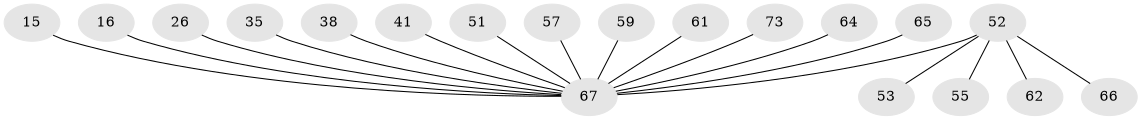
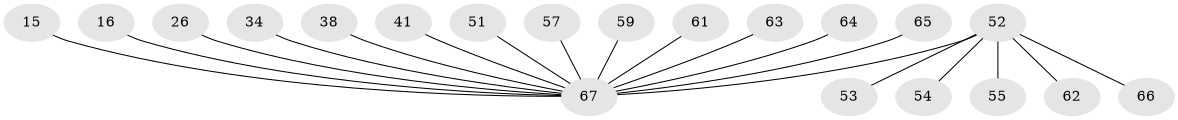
node "35": label "35" -> "34"
node "73": label "73" -> "63"
node "54": added
